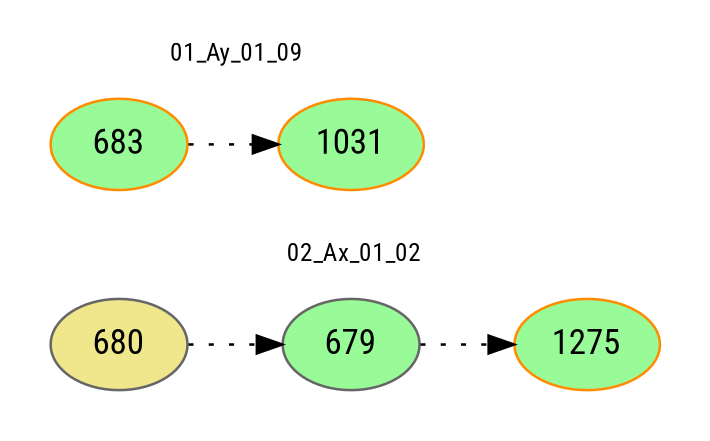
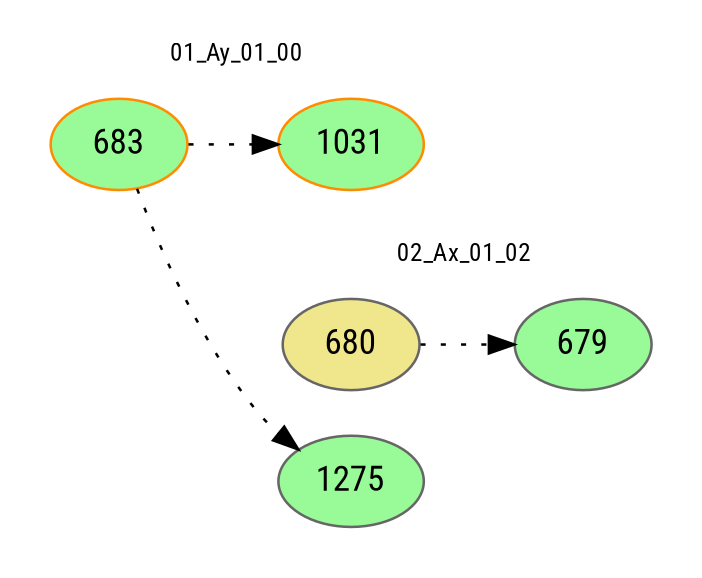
cluster "01_Ay_01_09": label "01_Ay_01_09" -> "01_Ay_01_00"
edge "679" -> "1275": now "683" -> "1275"
node "1275": color darkorange -> gray40
